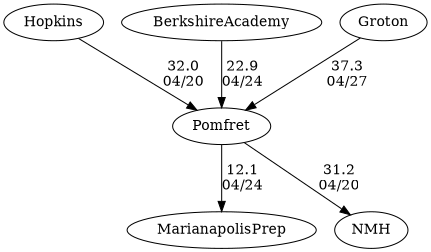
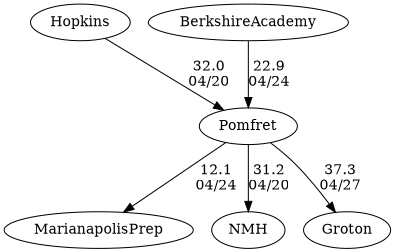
edge "Groton" -> "Pomfret": reversed
